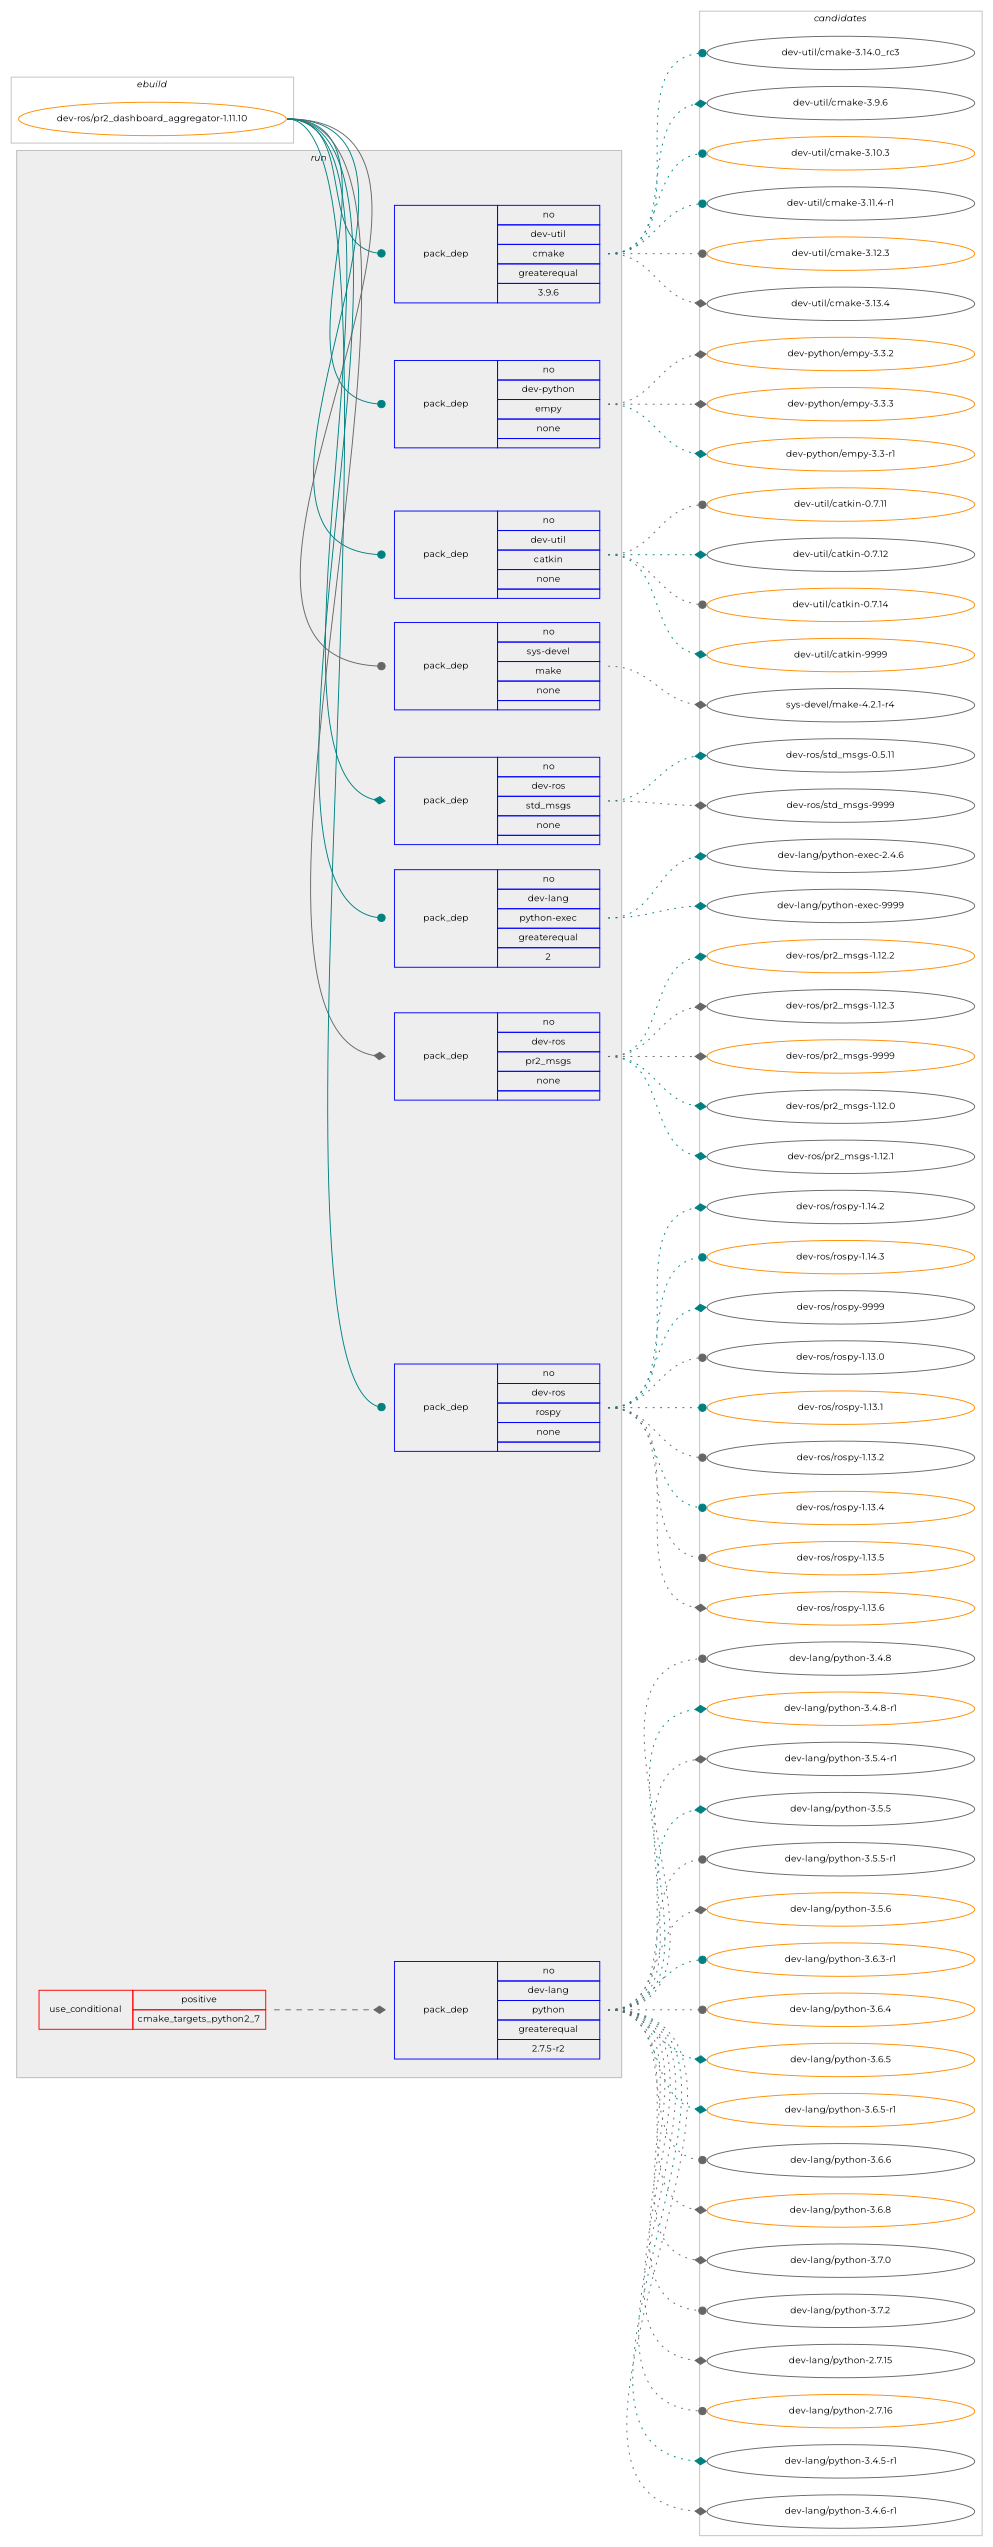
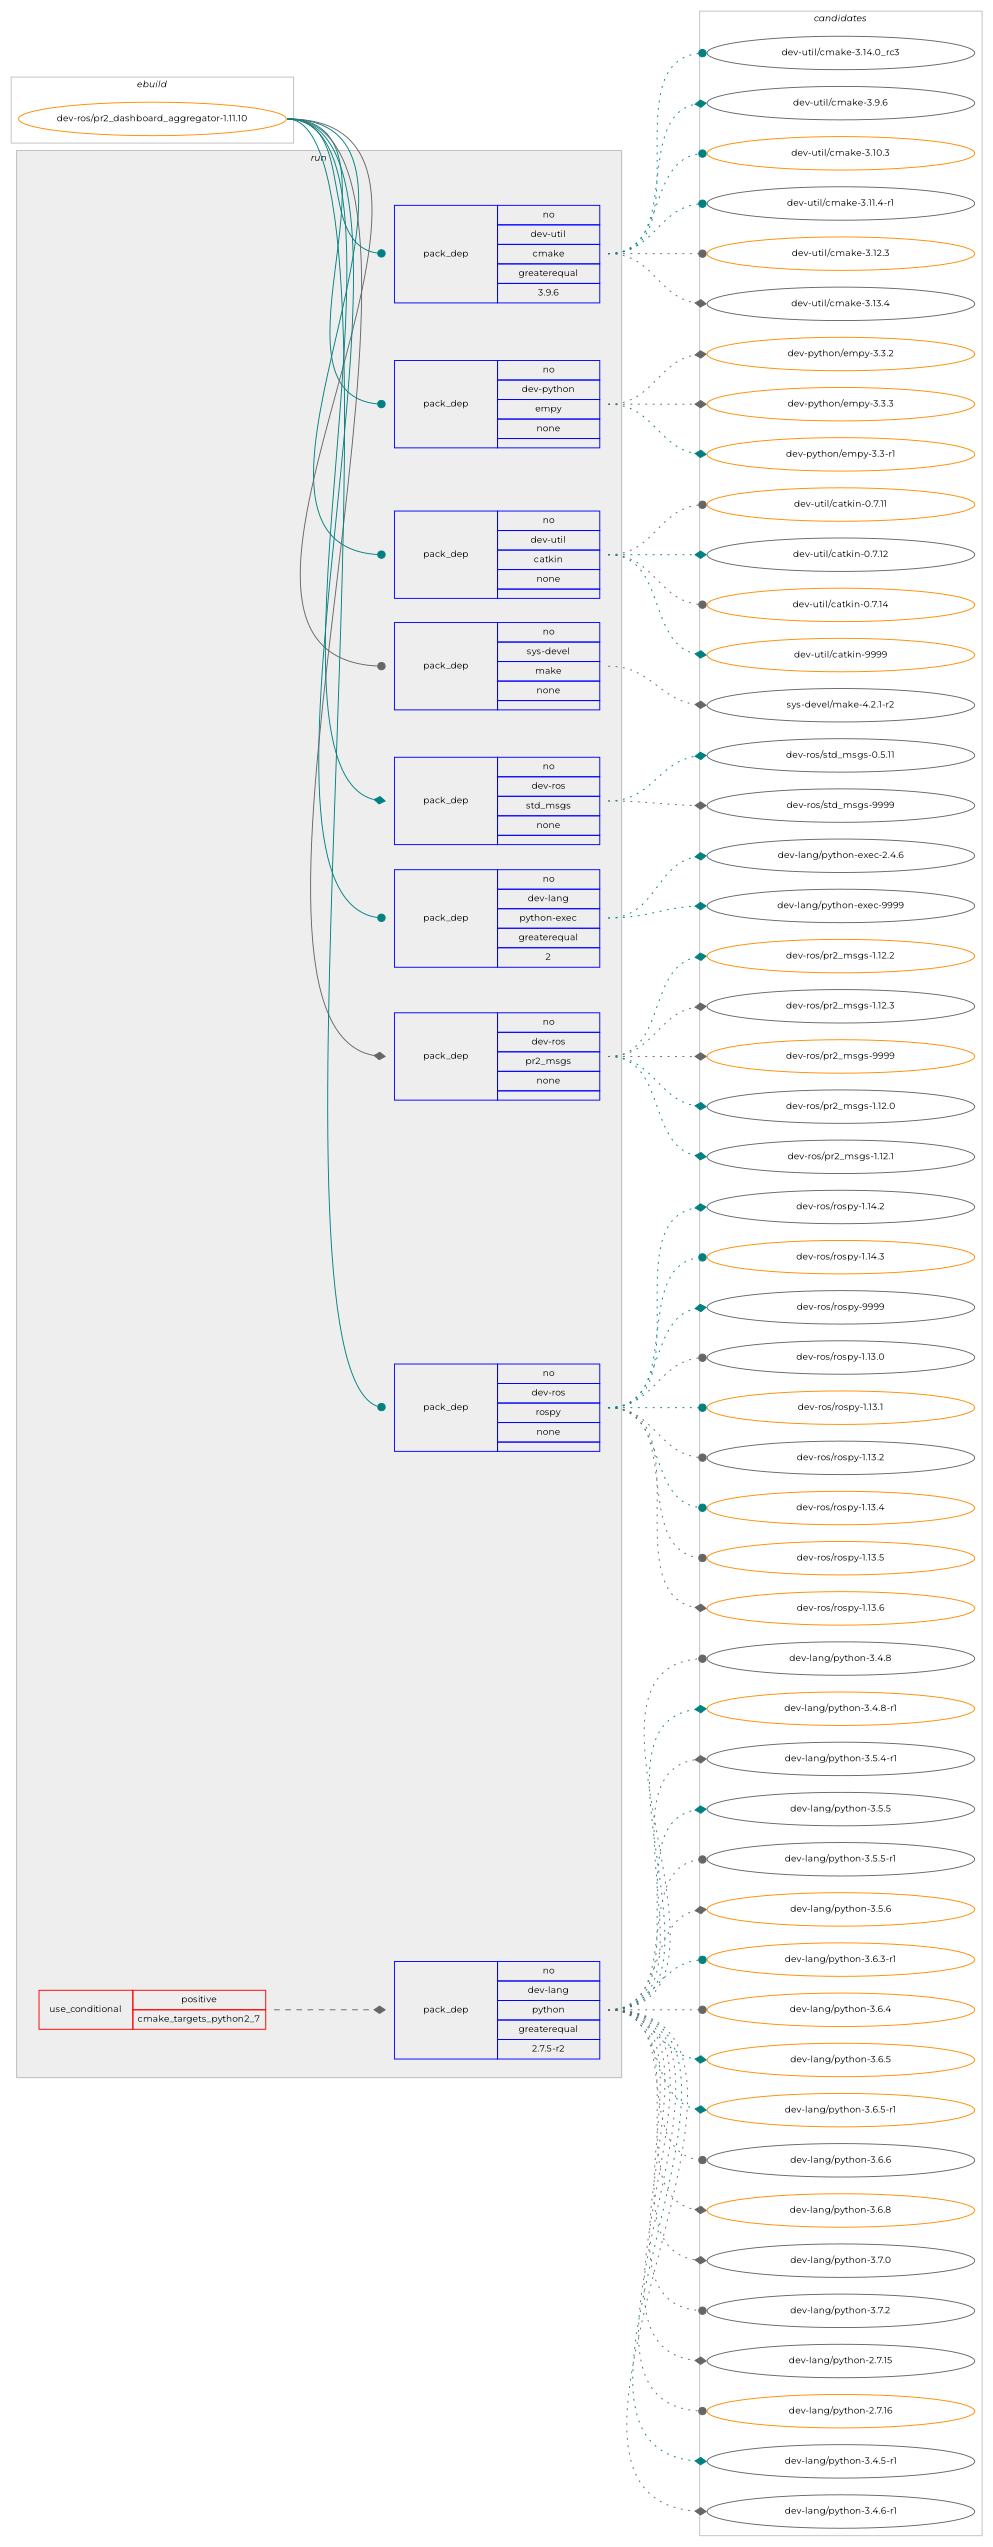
node "sys-devel/make-4.2.1-r4": label "sys-devel/make-4.2.1-r4" -> "sys-devel/make-4.2.1-r2"
